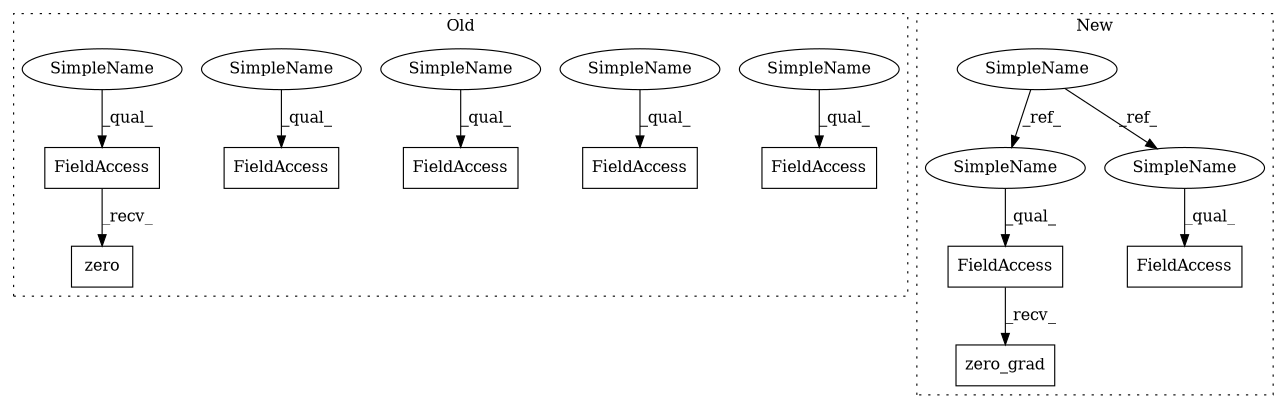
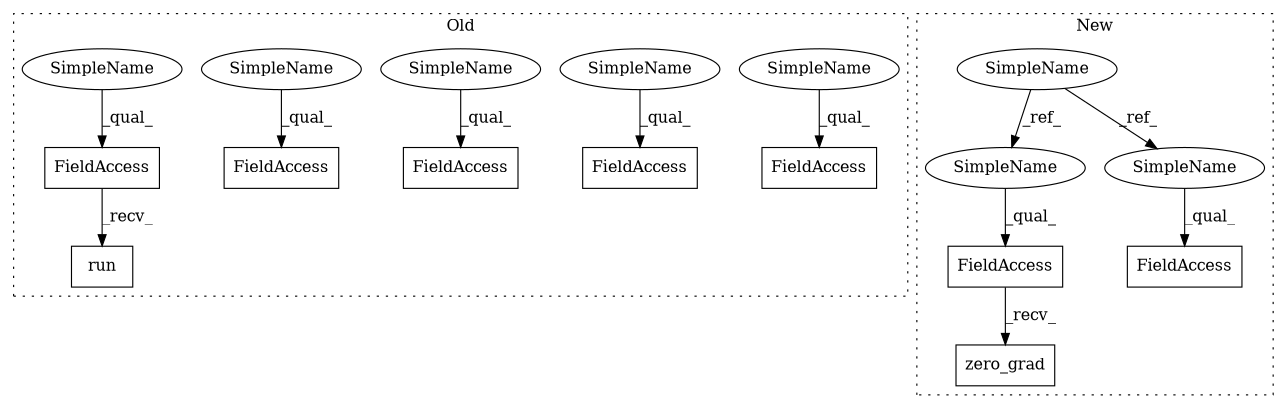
node "zero": label "zero" -> "run"
